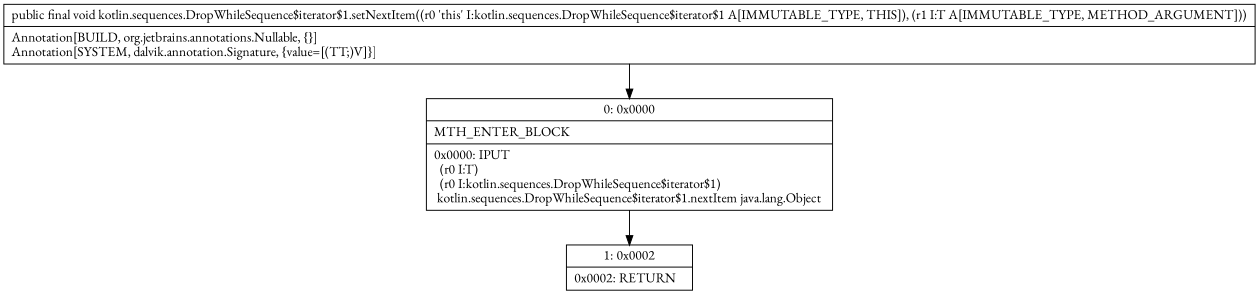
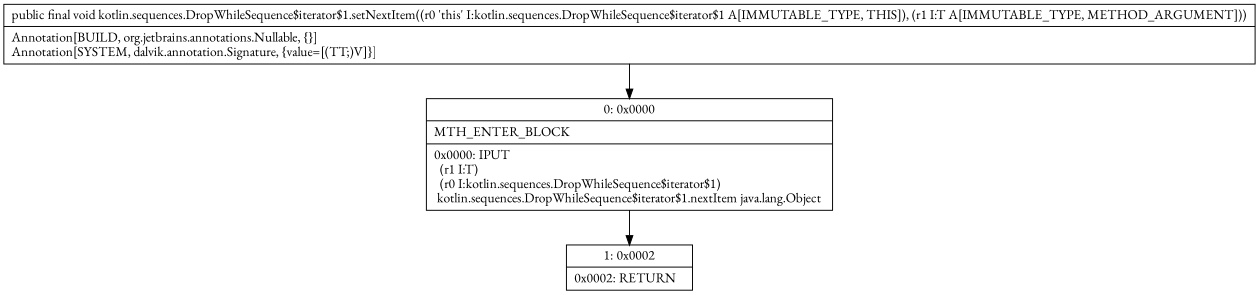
node "0: 0x0000": text "(r0 I:T)" -> "(r1 I:T)"
